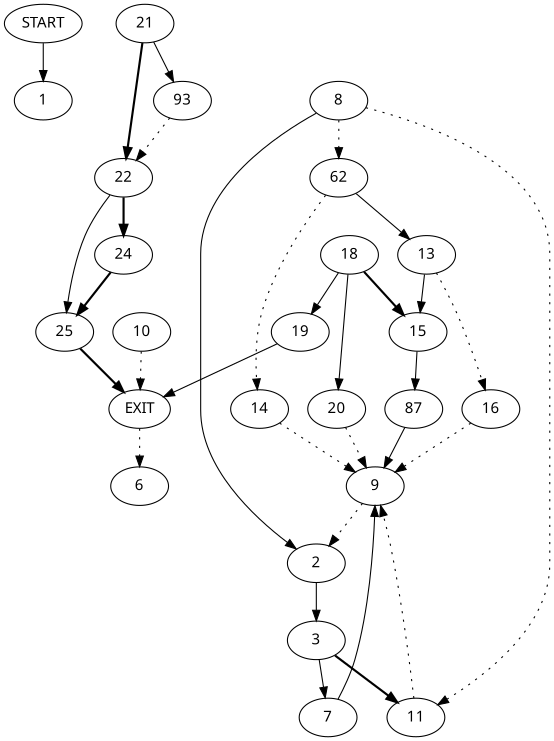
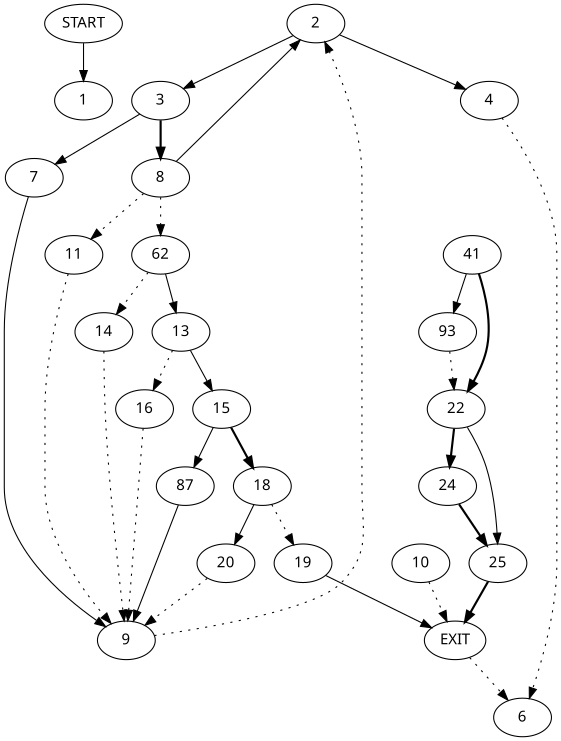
node "21": label "21" -> "41"
node "4": added
edge "18" -> "19": style solid -> dotted
edge "18" -> "15": reversed
edge "3" -> "11": now "3" -> "8"
